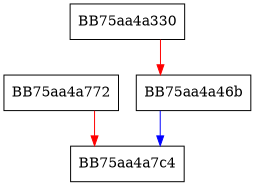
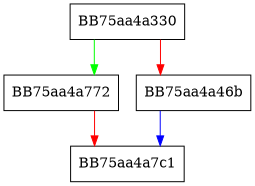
edge "BB75aa4a330" -> "BB75aa4a772": added
node "BB75aa4a7c4": label "BB75aa4a7c4" -> "BB75aa4a7c1"
